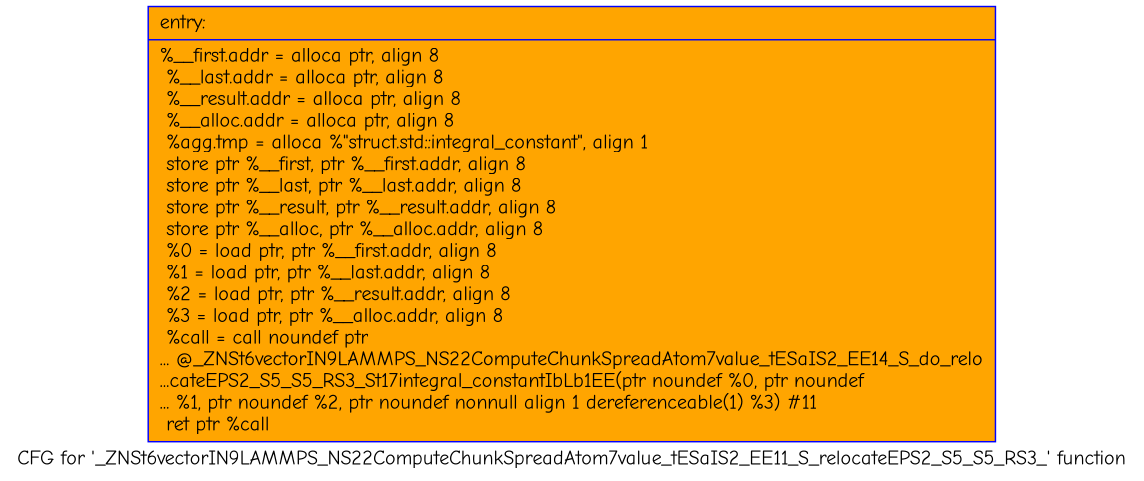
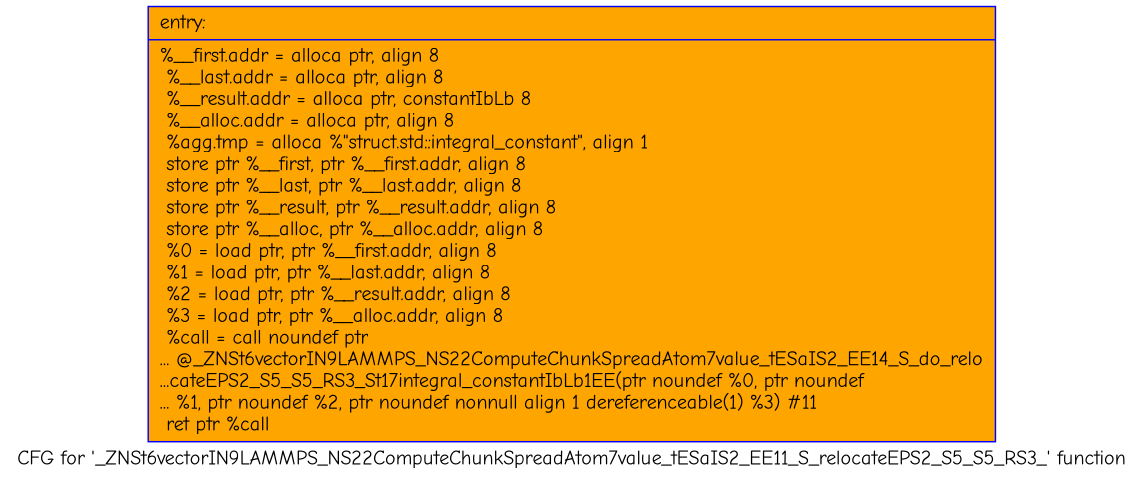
node "entry:": text "%__result.addr = alloca ptr, align 8" -> "%__result.addr = alloca ptr, constantIbLb 8"
